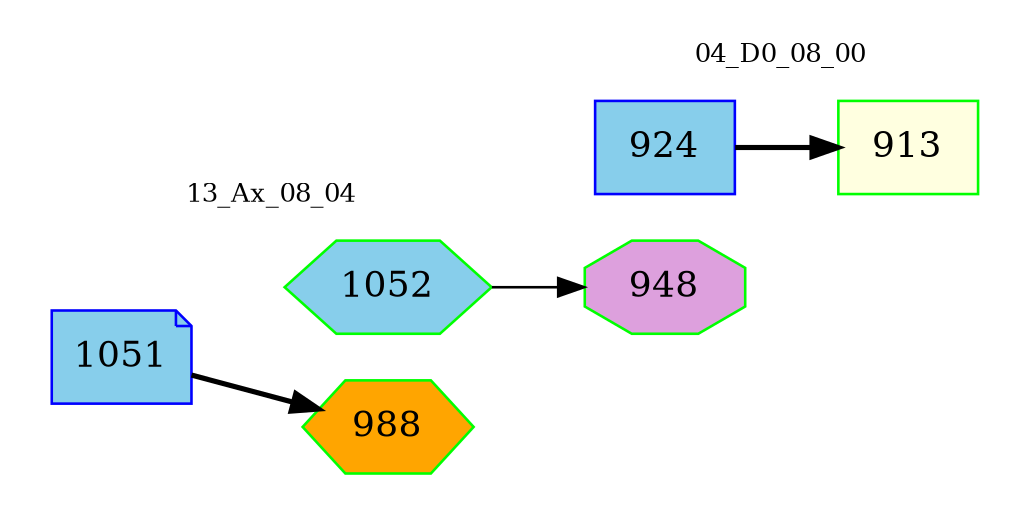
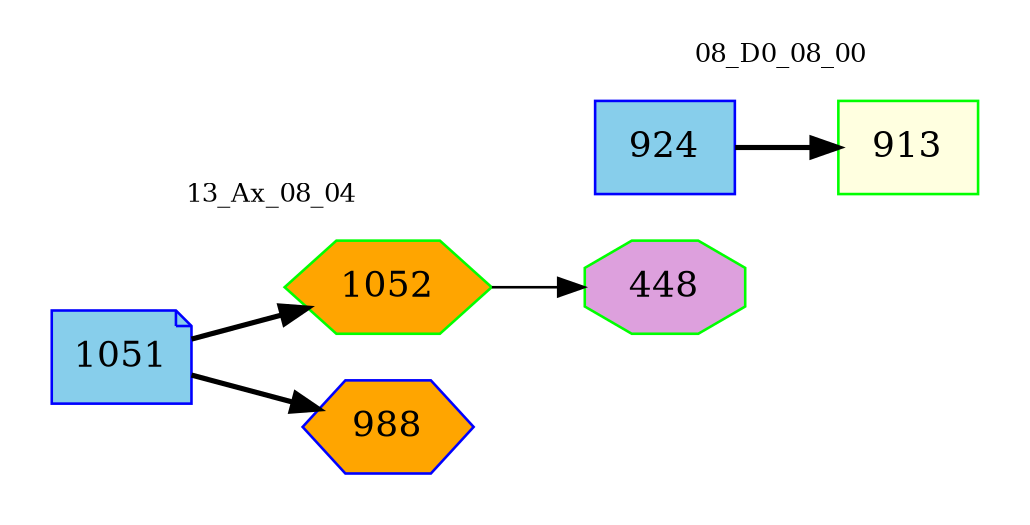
cluster "04_D0_08_00": label "04_D0_08_00" -> "08_D0_08_00"
node "1052": fillcolor skyblue -> orange
node "948": label "948" -> "448"
edge "1051" -> "1052": added
node "988": color green -> blue
